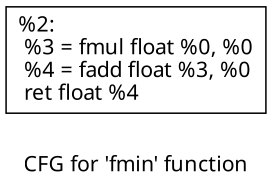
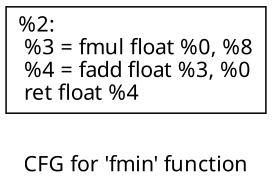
node "%2:": text "%3 = fmul float %0, %0" -> "%3 = fmul float %0, %8"
